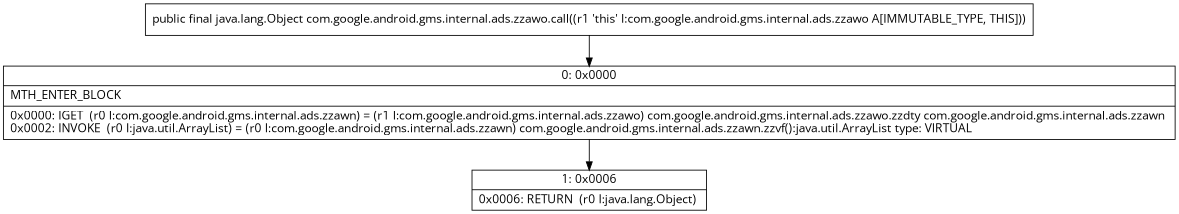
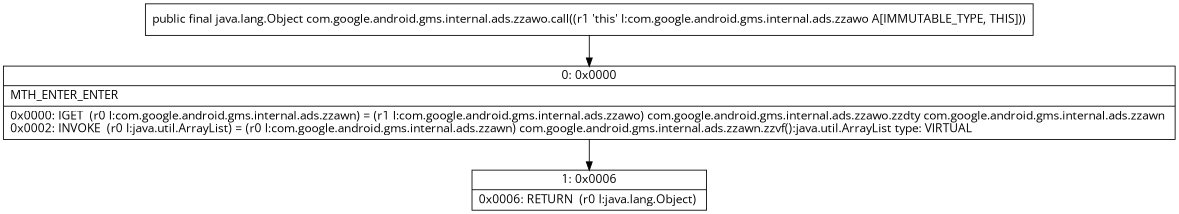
node "0: 0x0000": text "MTH_ENTER_BLOCK" -> "MTH_ENTER_ENTER"
